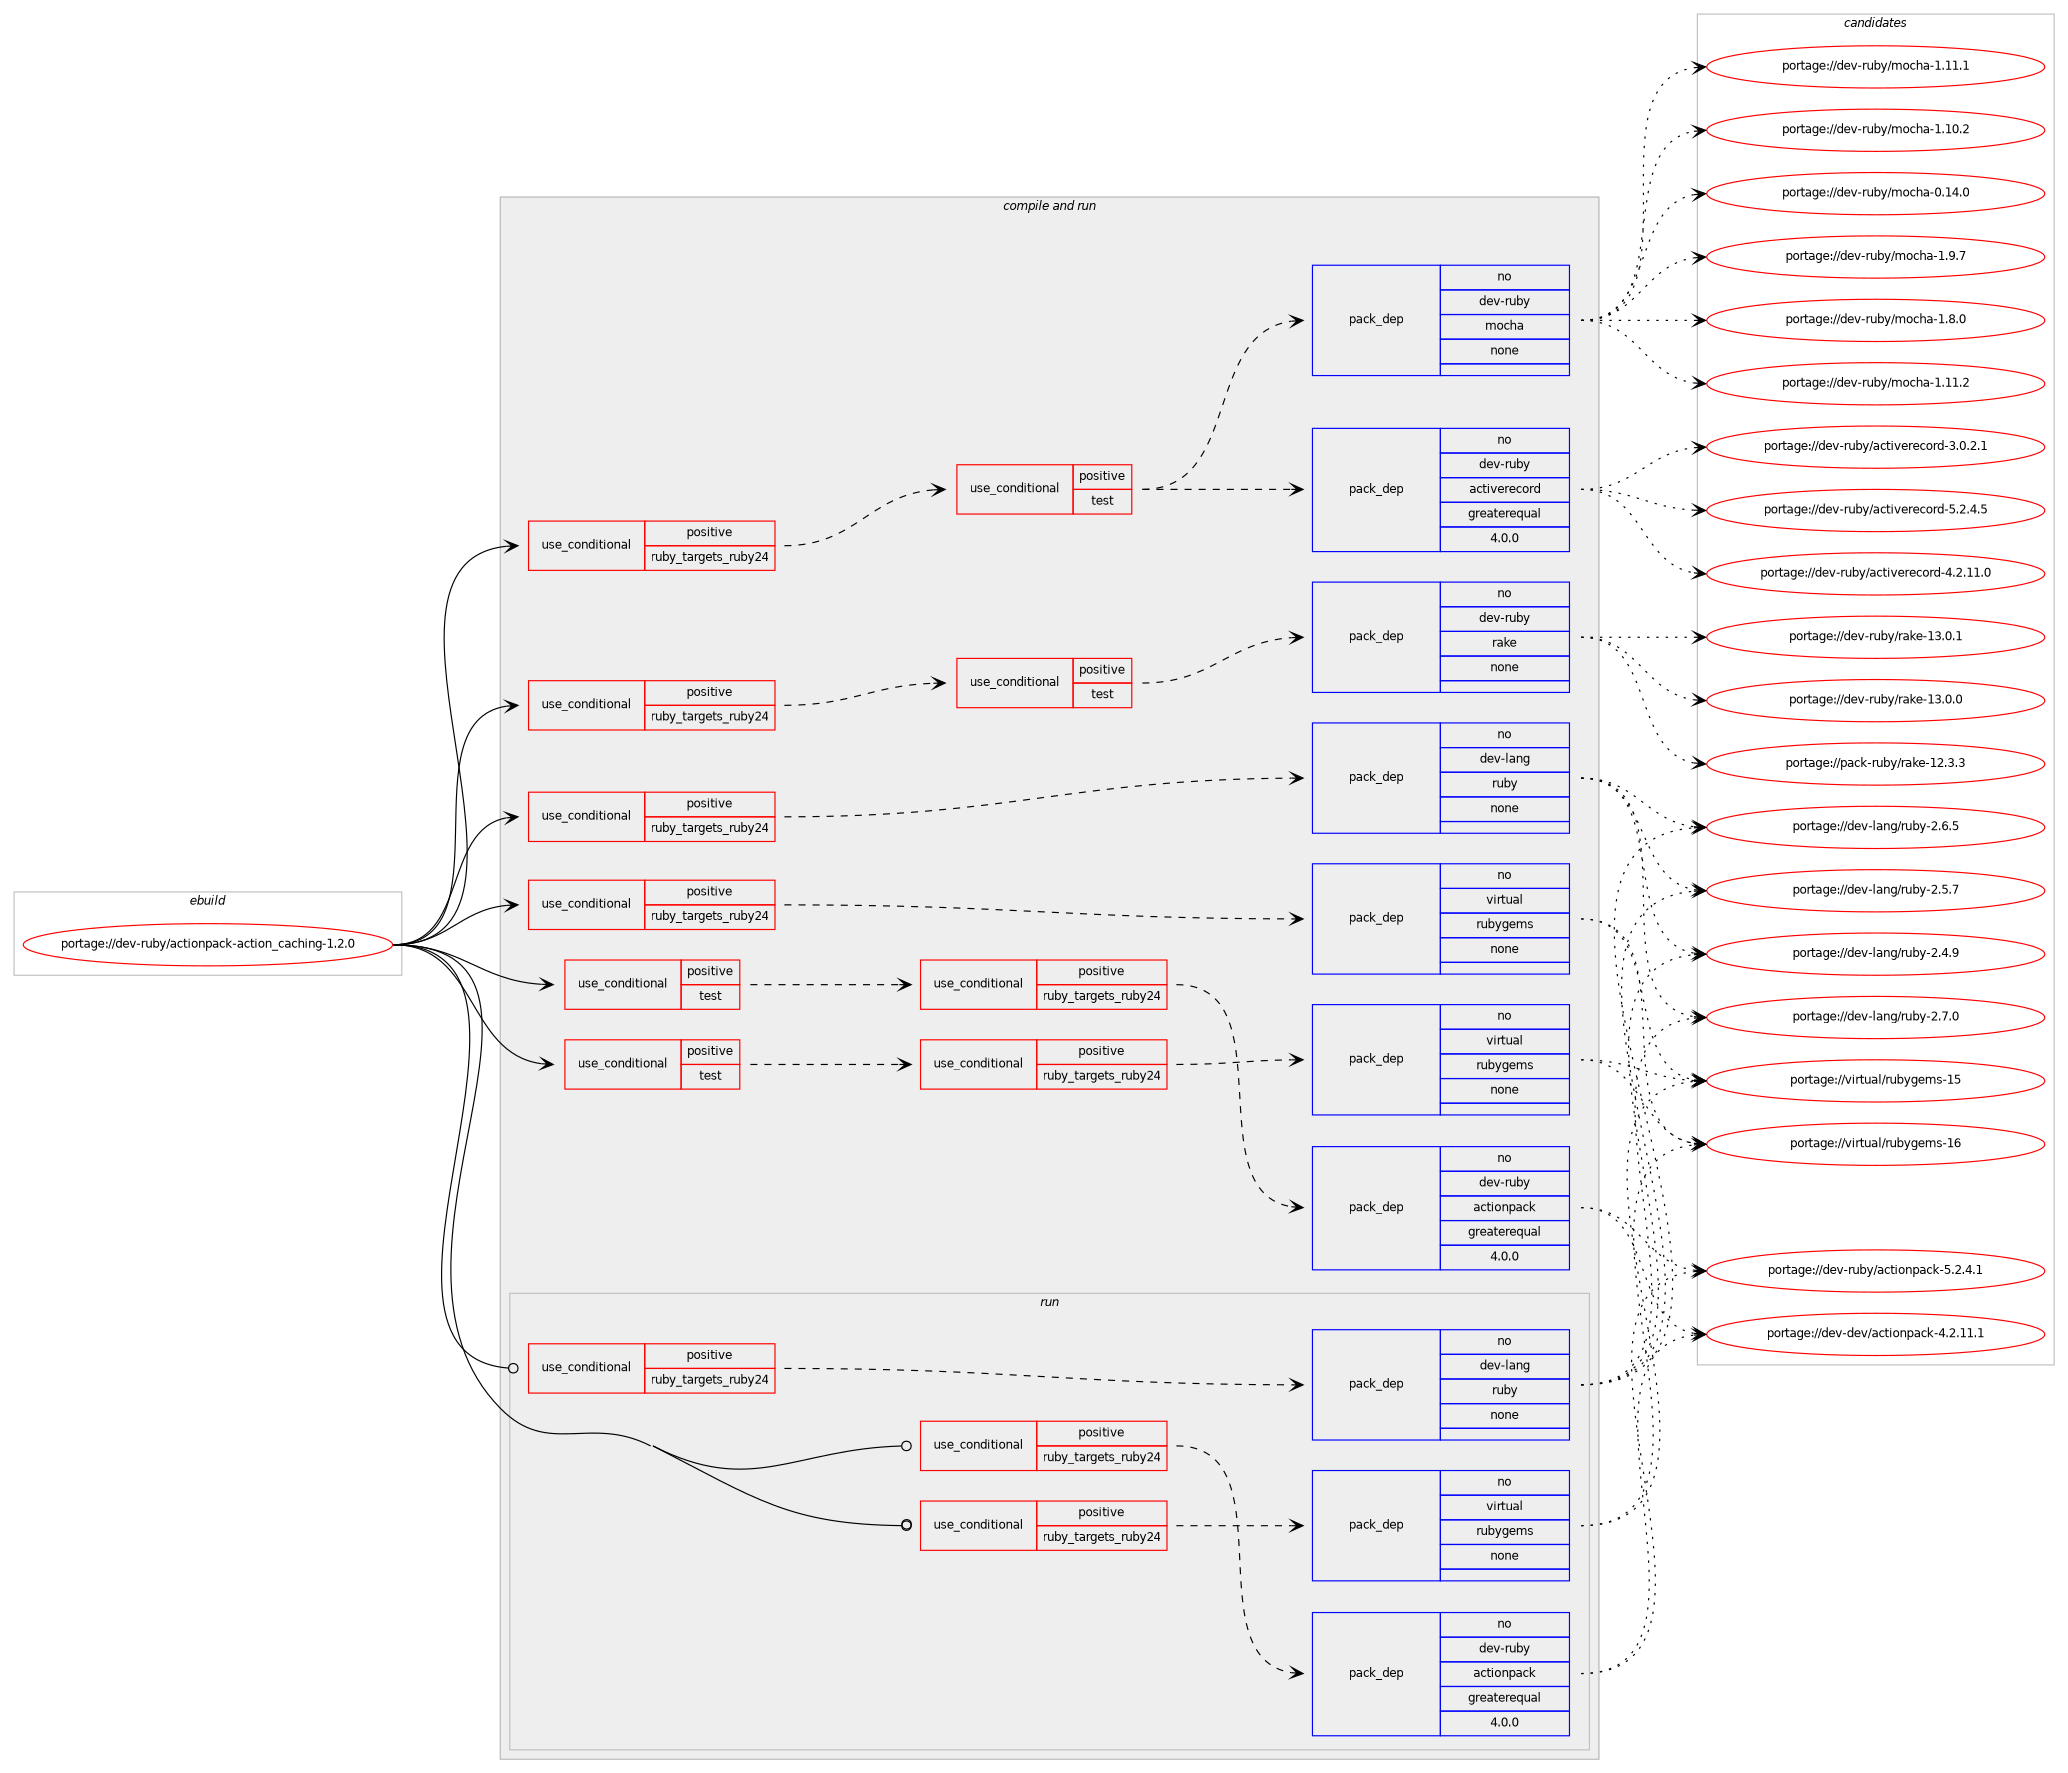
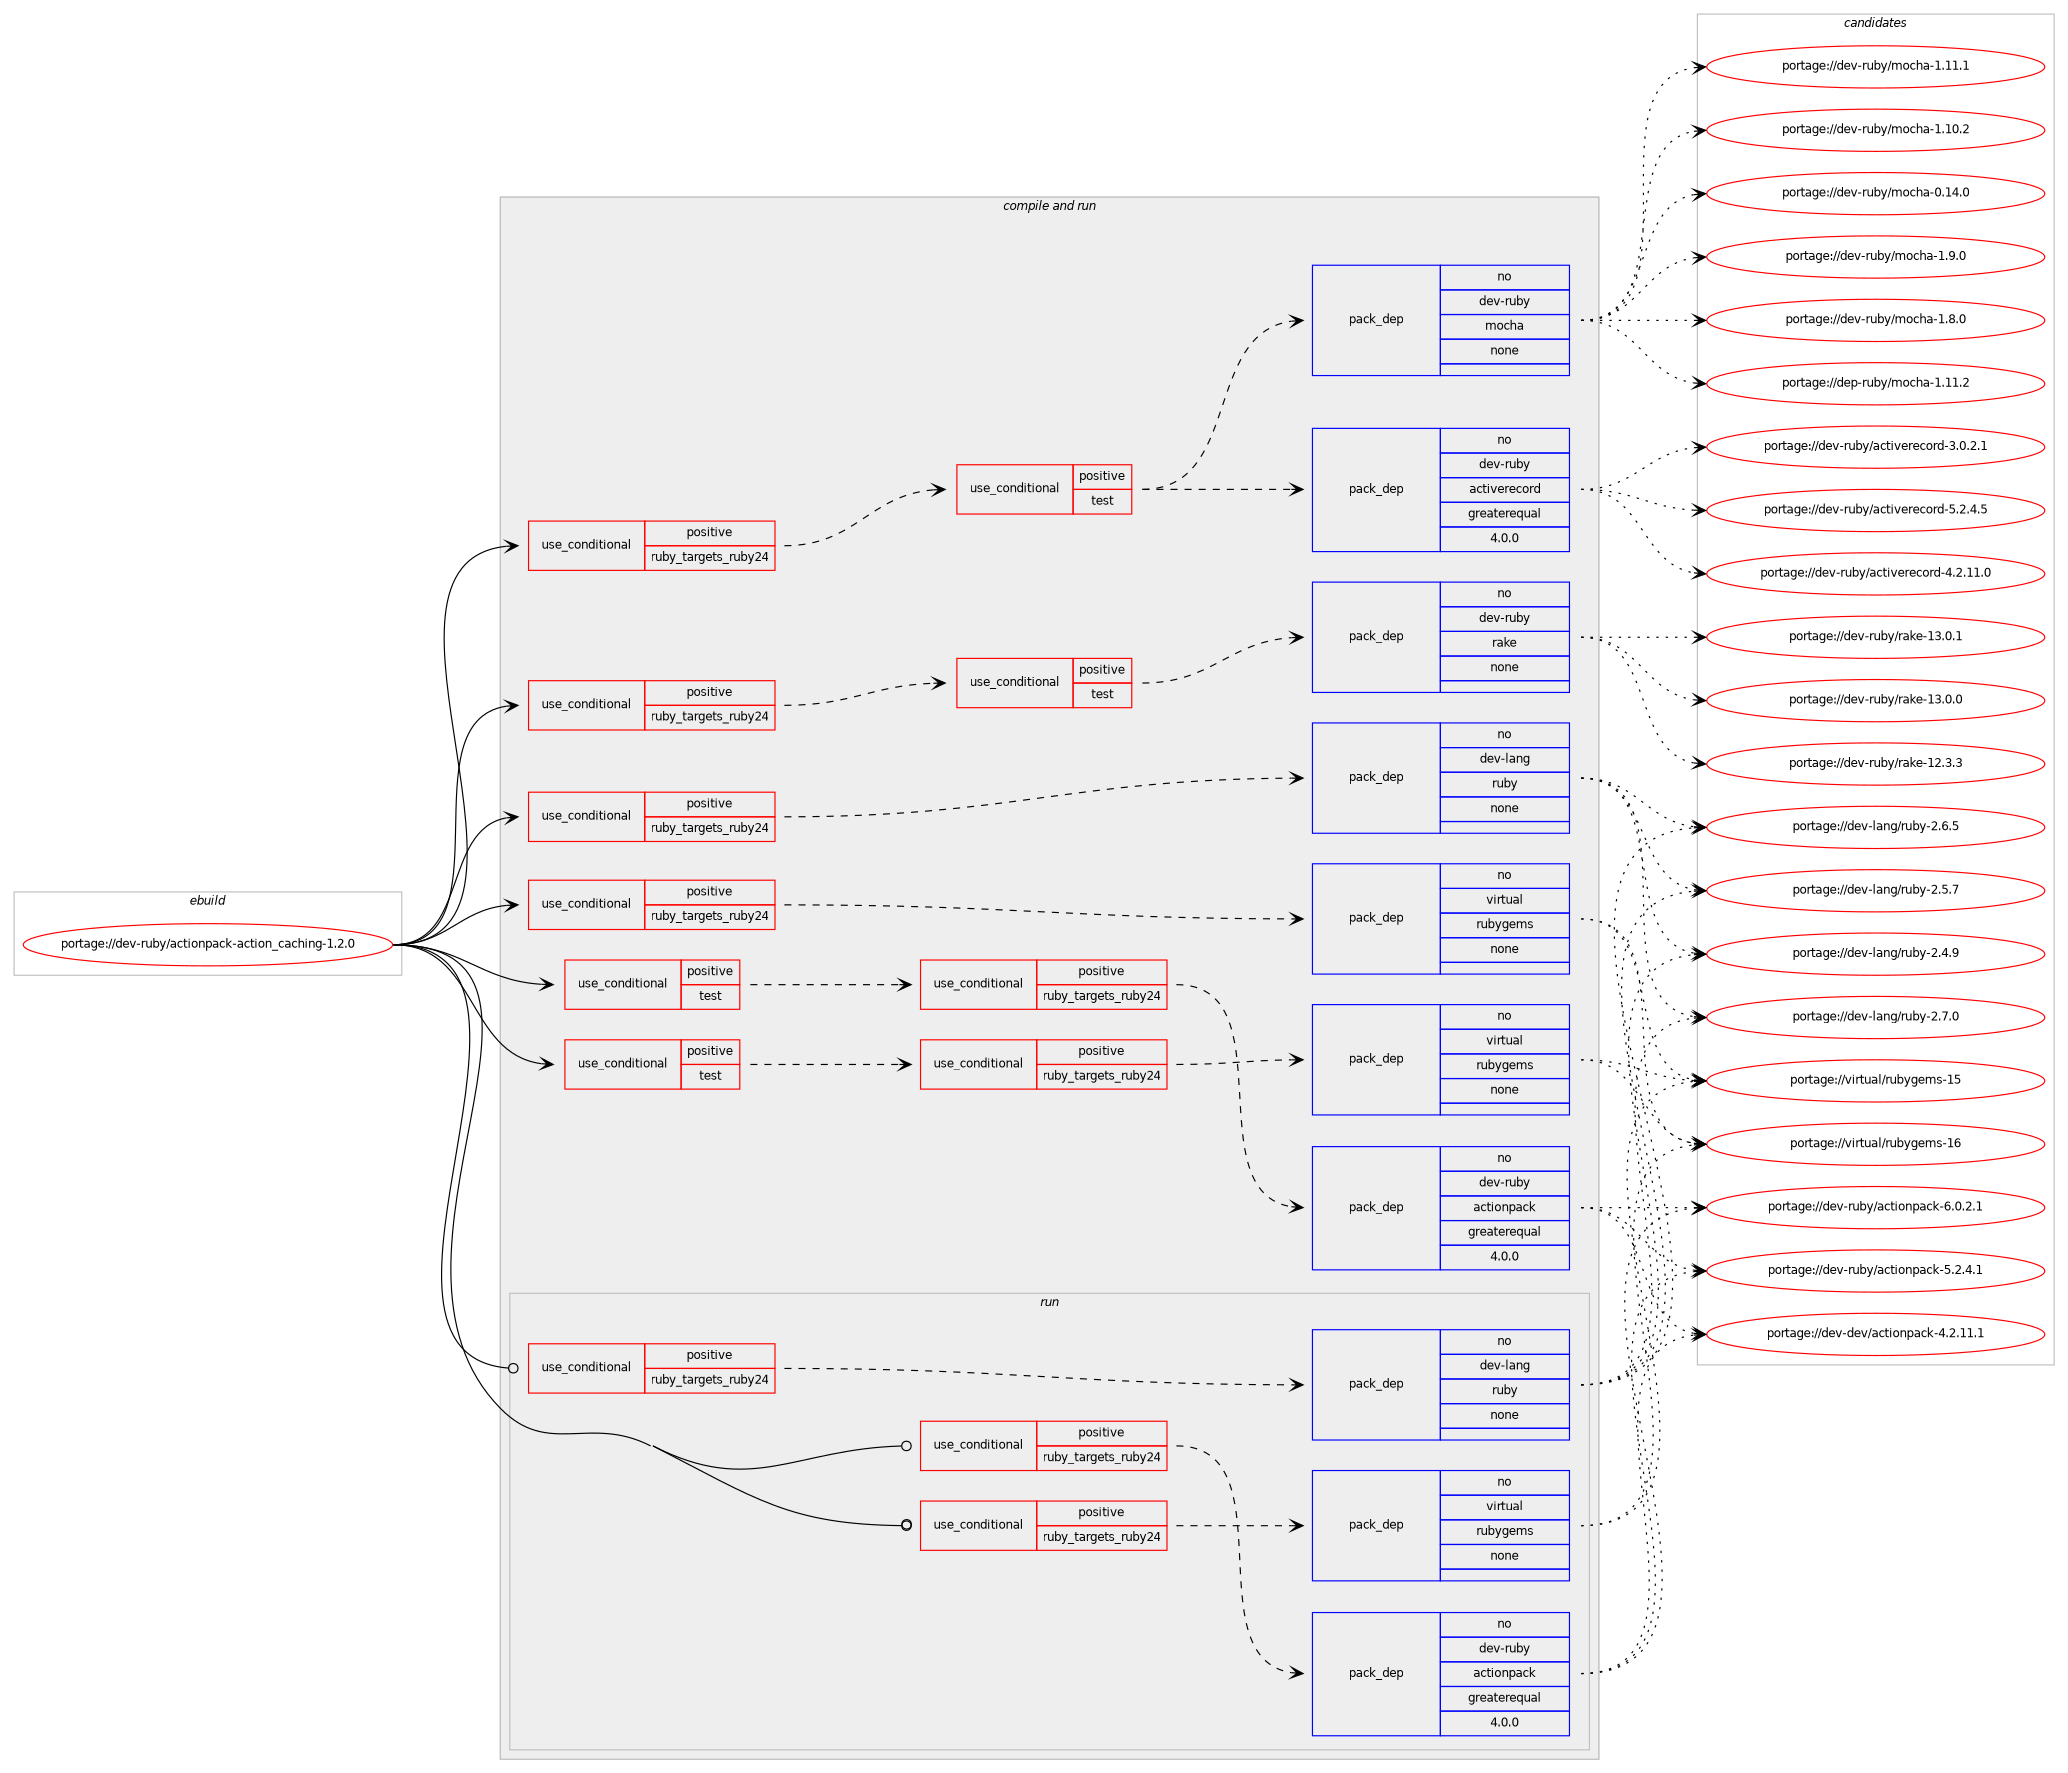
node "portage://dev-ruby/mocha-1.9.7": label "portage://dev-ruby/mocha-1.9.7" -> "portage://dev-ruby/mocha-1.9.0"
node "portage://dev-ruby/mocha-1.11.2": label "portage://dev-ruby/mocha-1.11.2" -> "portage://dep-ruby/mocha-1.11.2"
node "portage://pack-ruby/rake-12.3.3": label "portage://pack-ruby/rake-12.3.3" -> "portage://dev-ruby/rake-12.3.3"
node "portage://dev-ruby/actionpack-6.0.2.1": added
